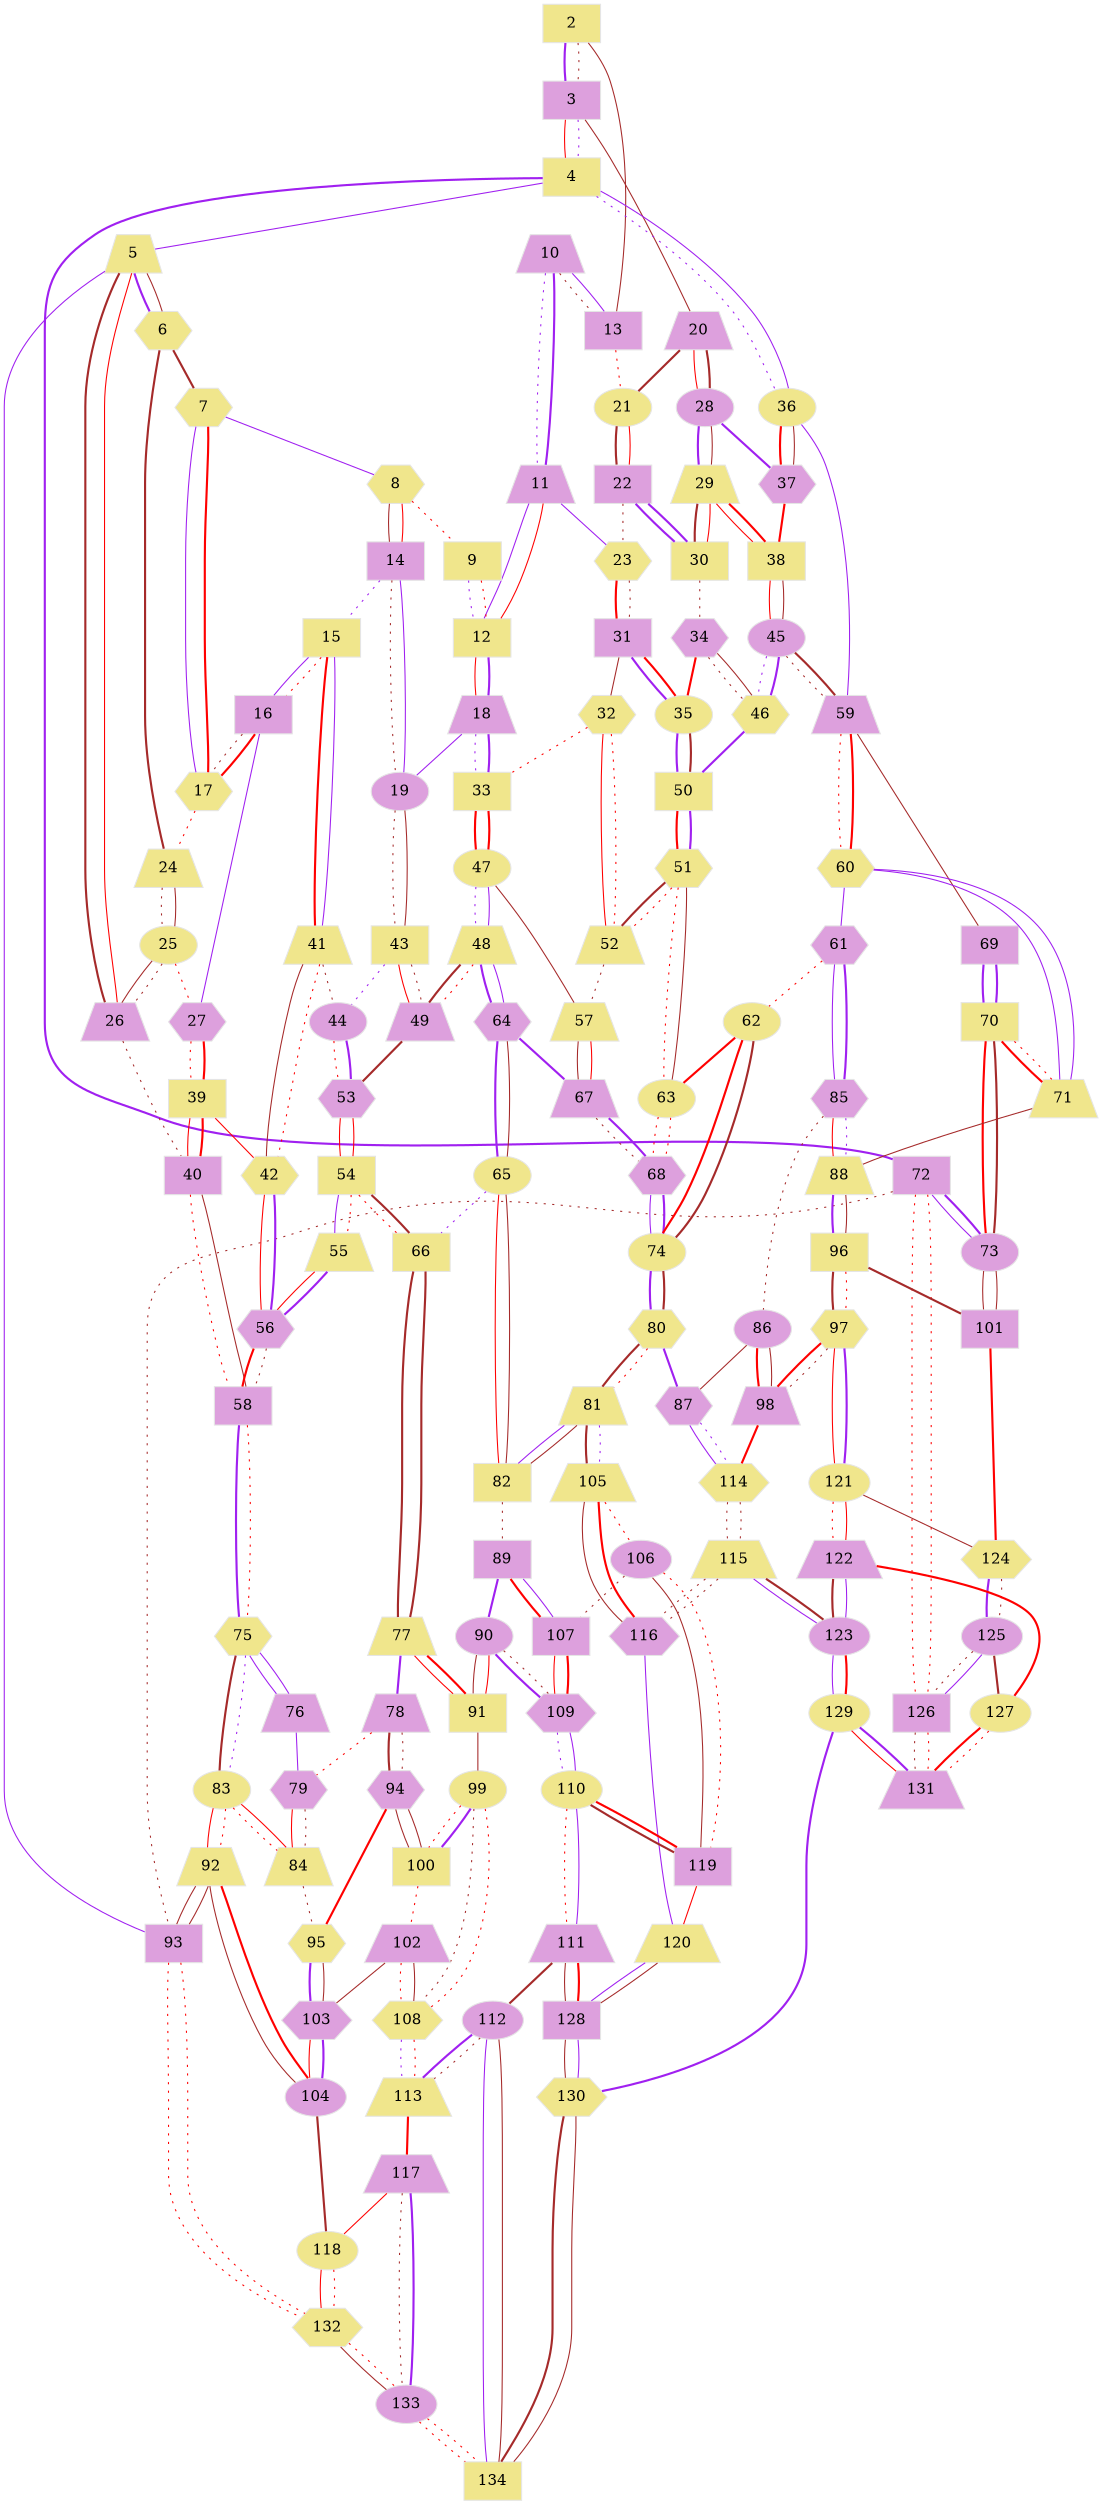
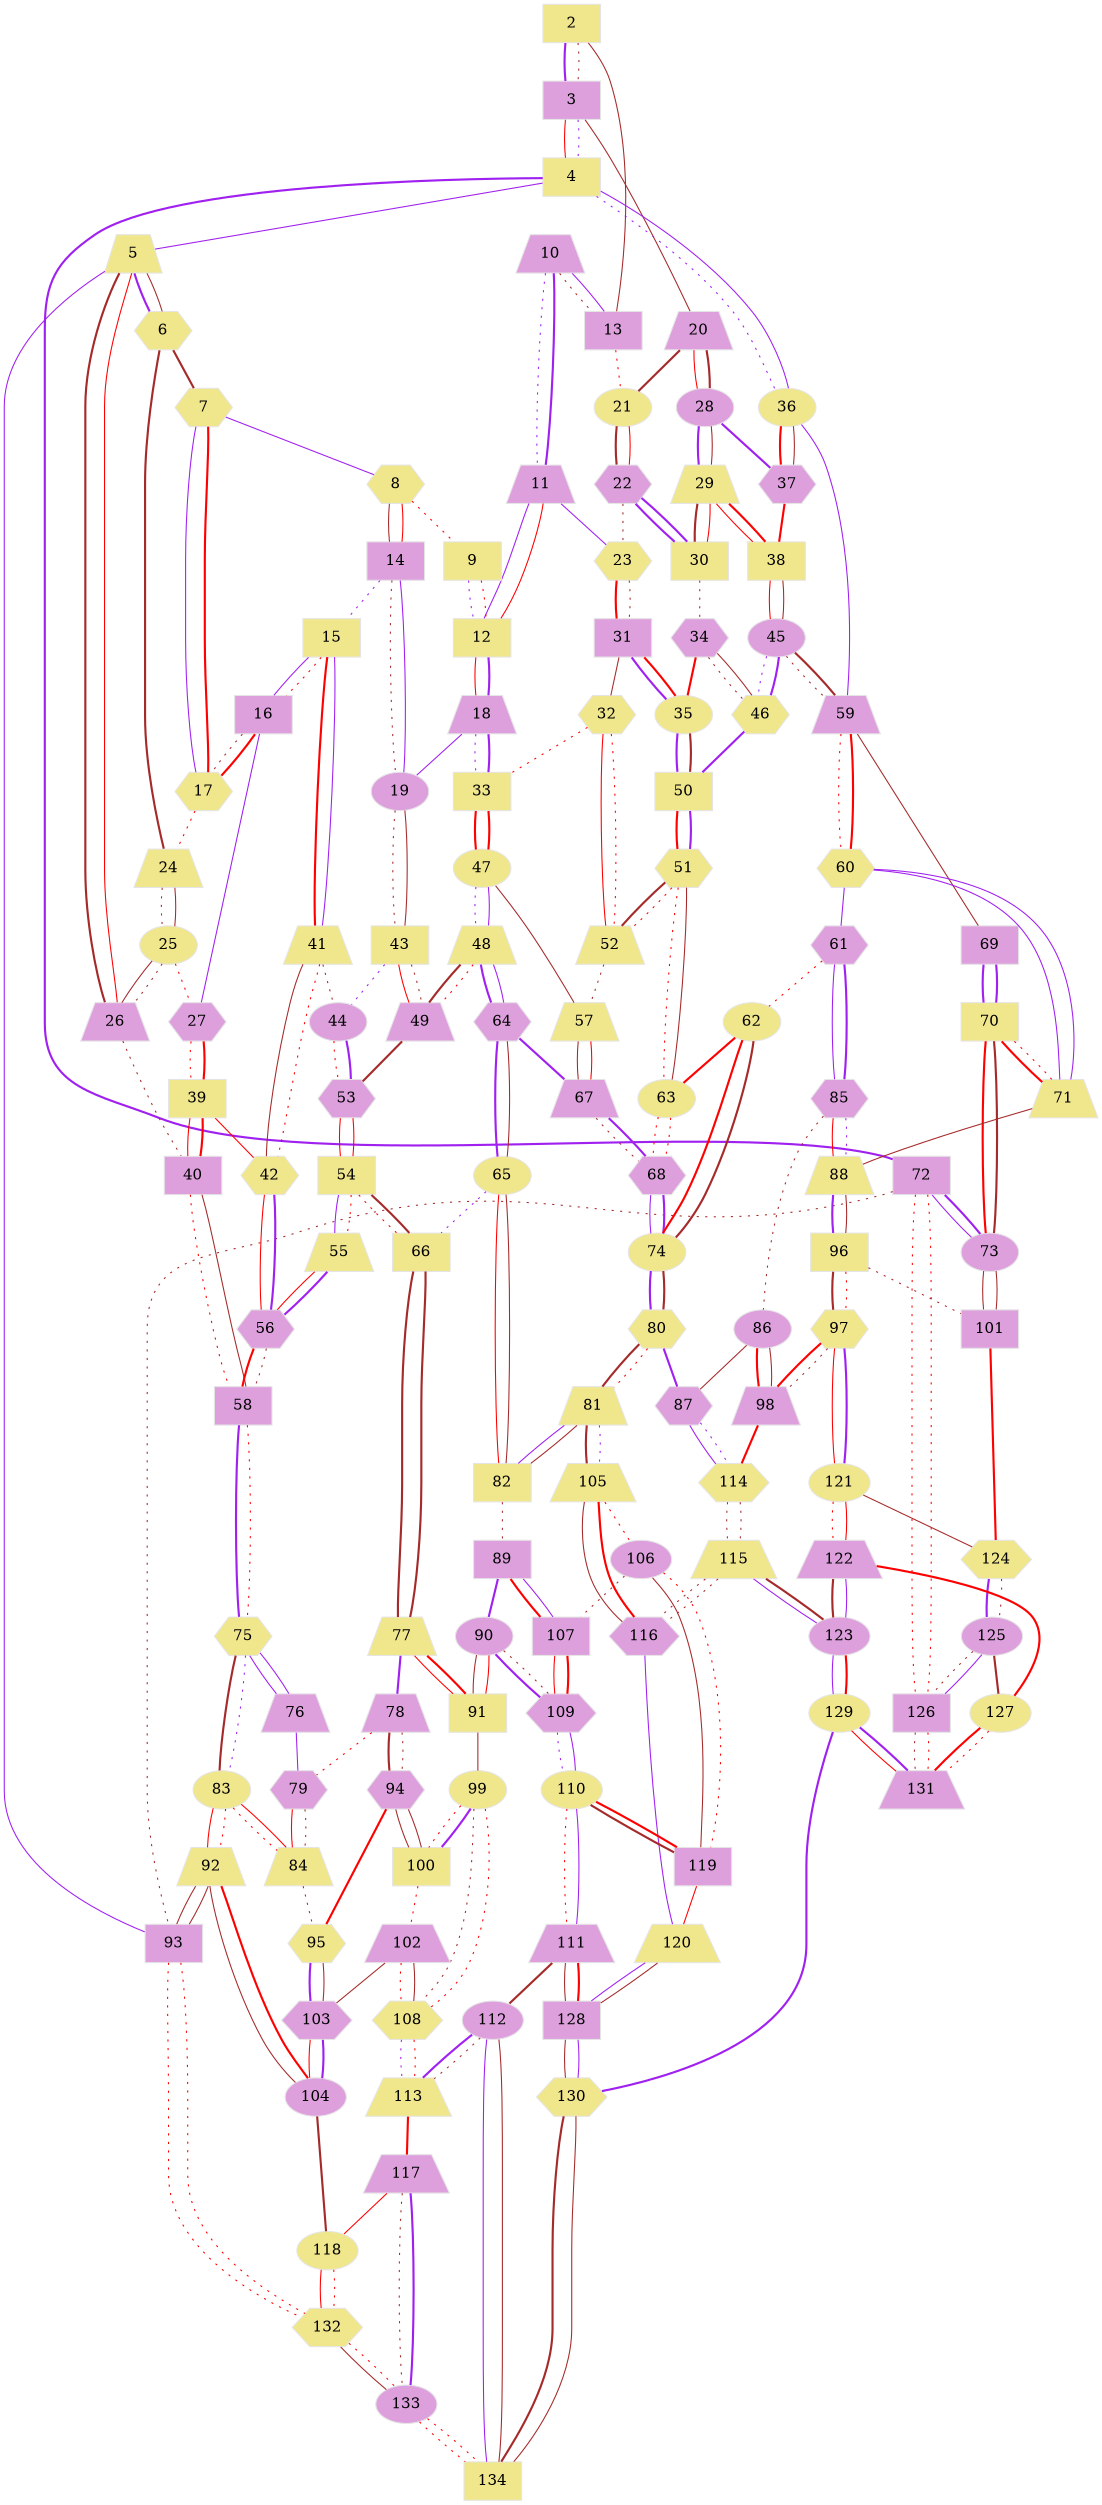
node "22": shape box -> hexagon
edge "96" -- "101": style bold -> dotted
